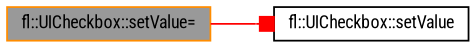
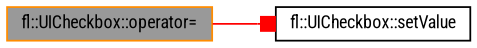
node "fl::UICheckbox::setValue=": label "fl::UICheckbox::setValue=" -> "fl::UICheckbox::operator="
